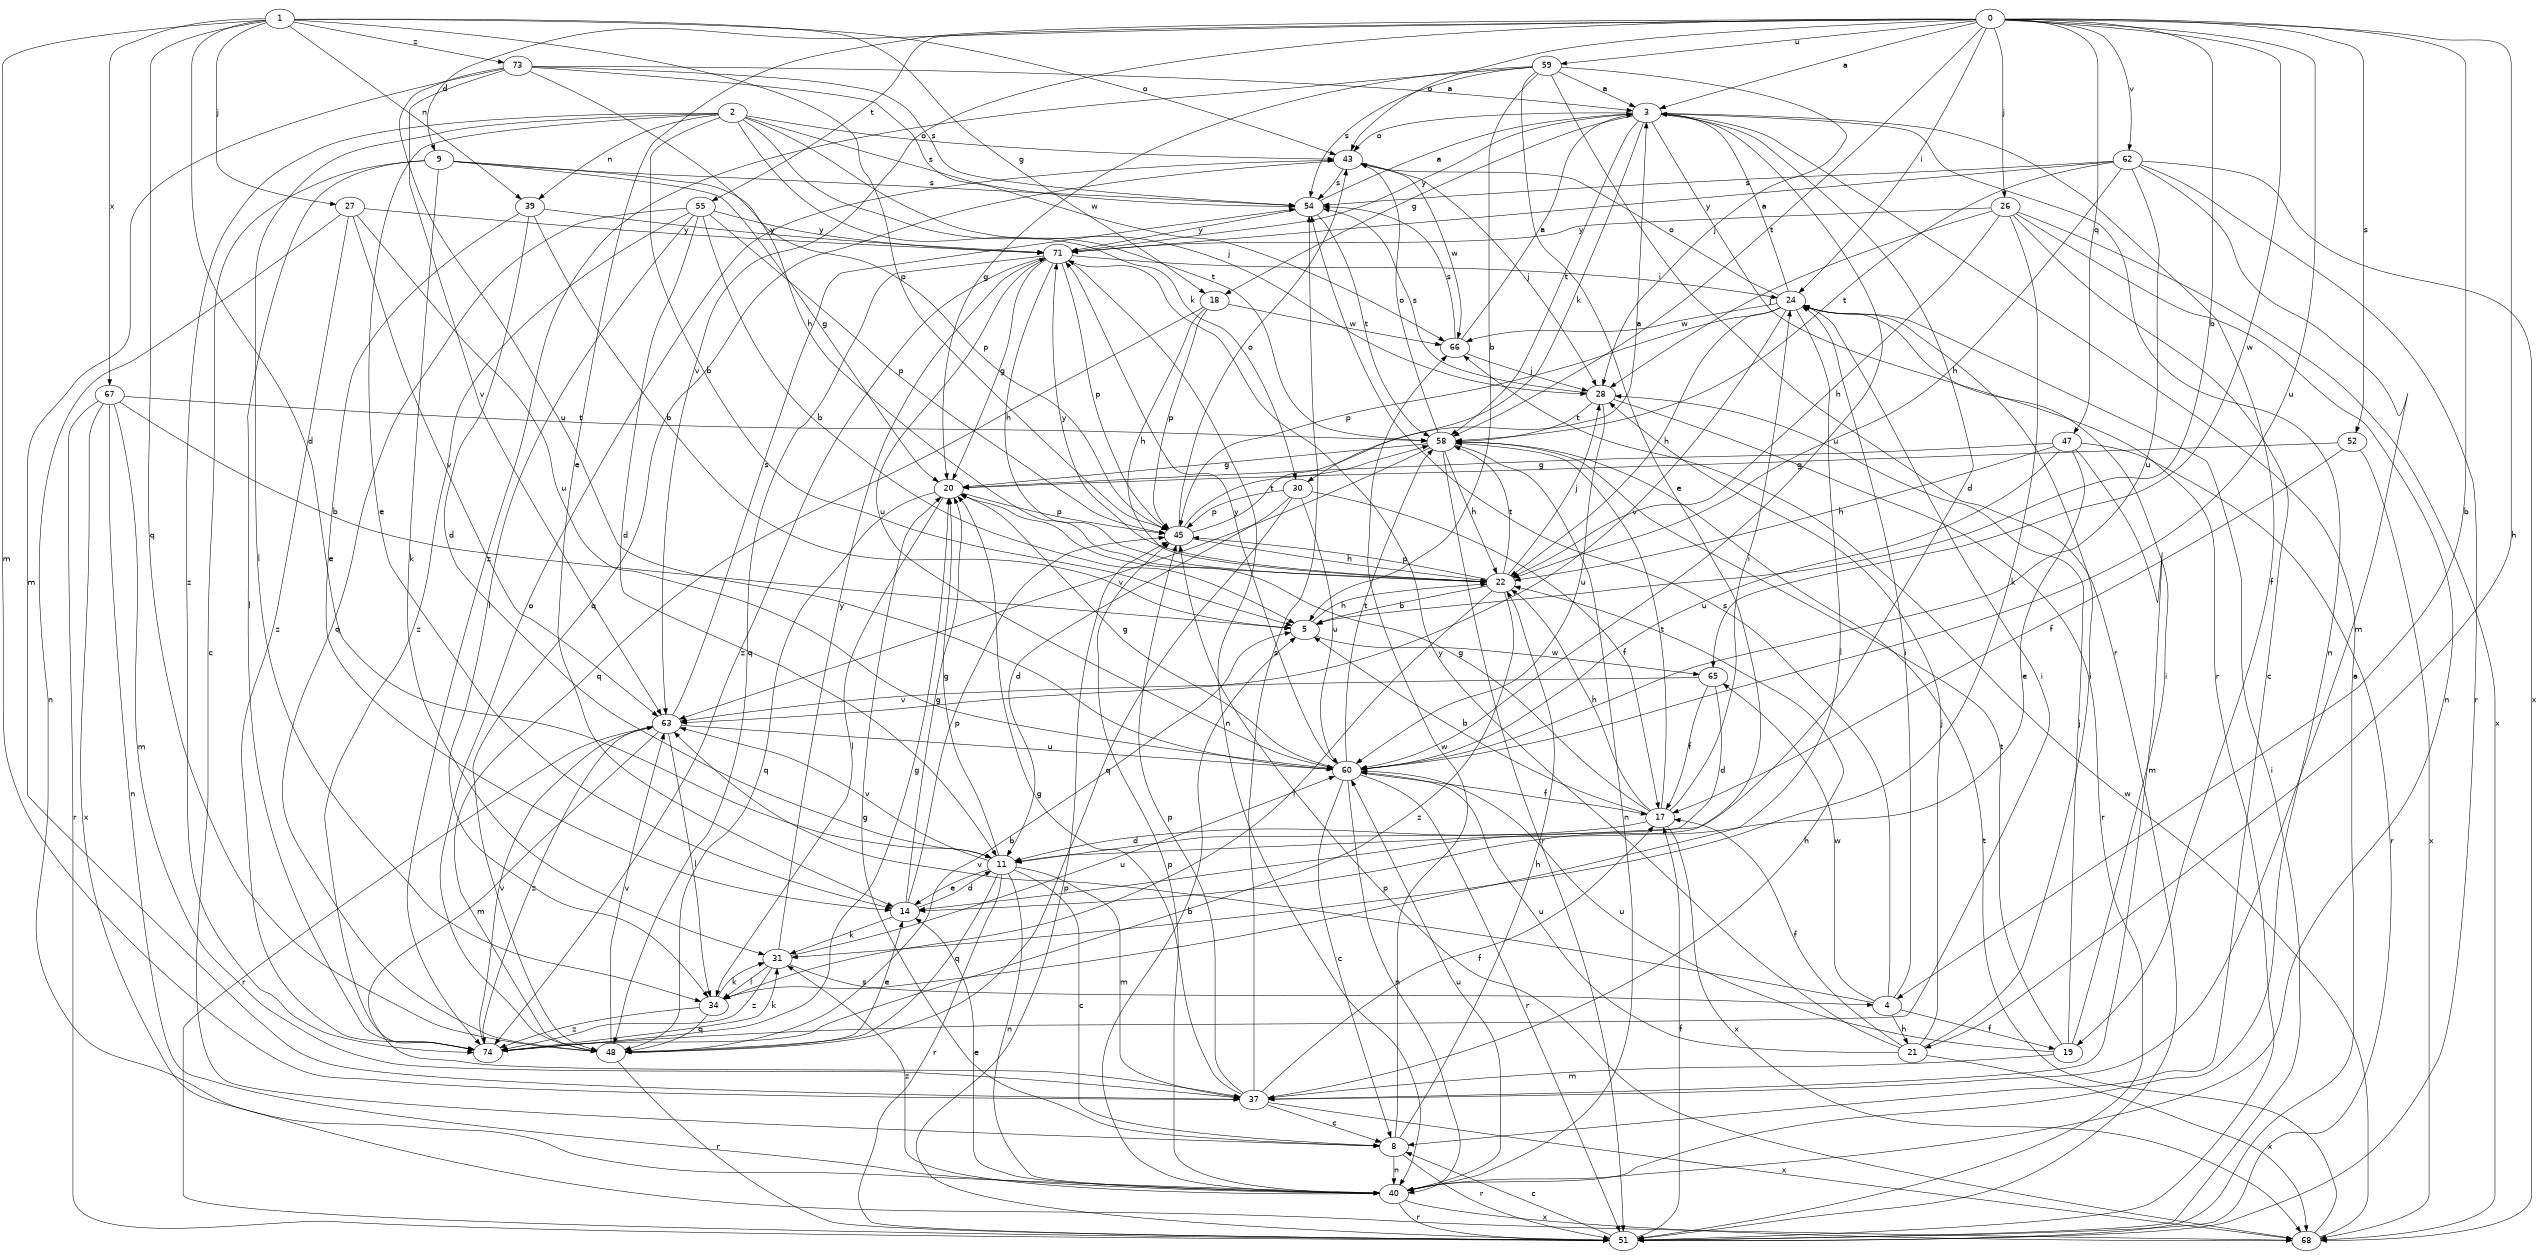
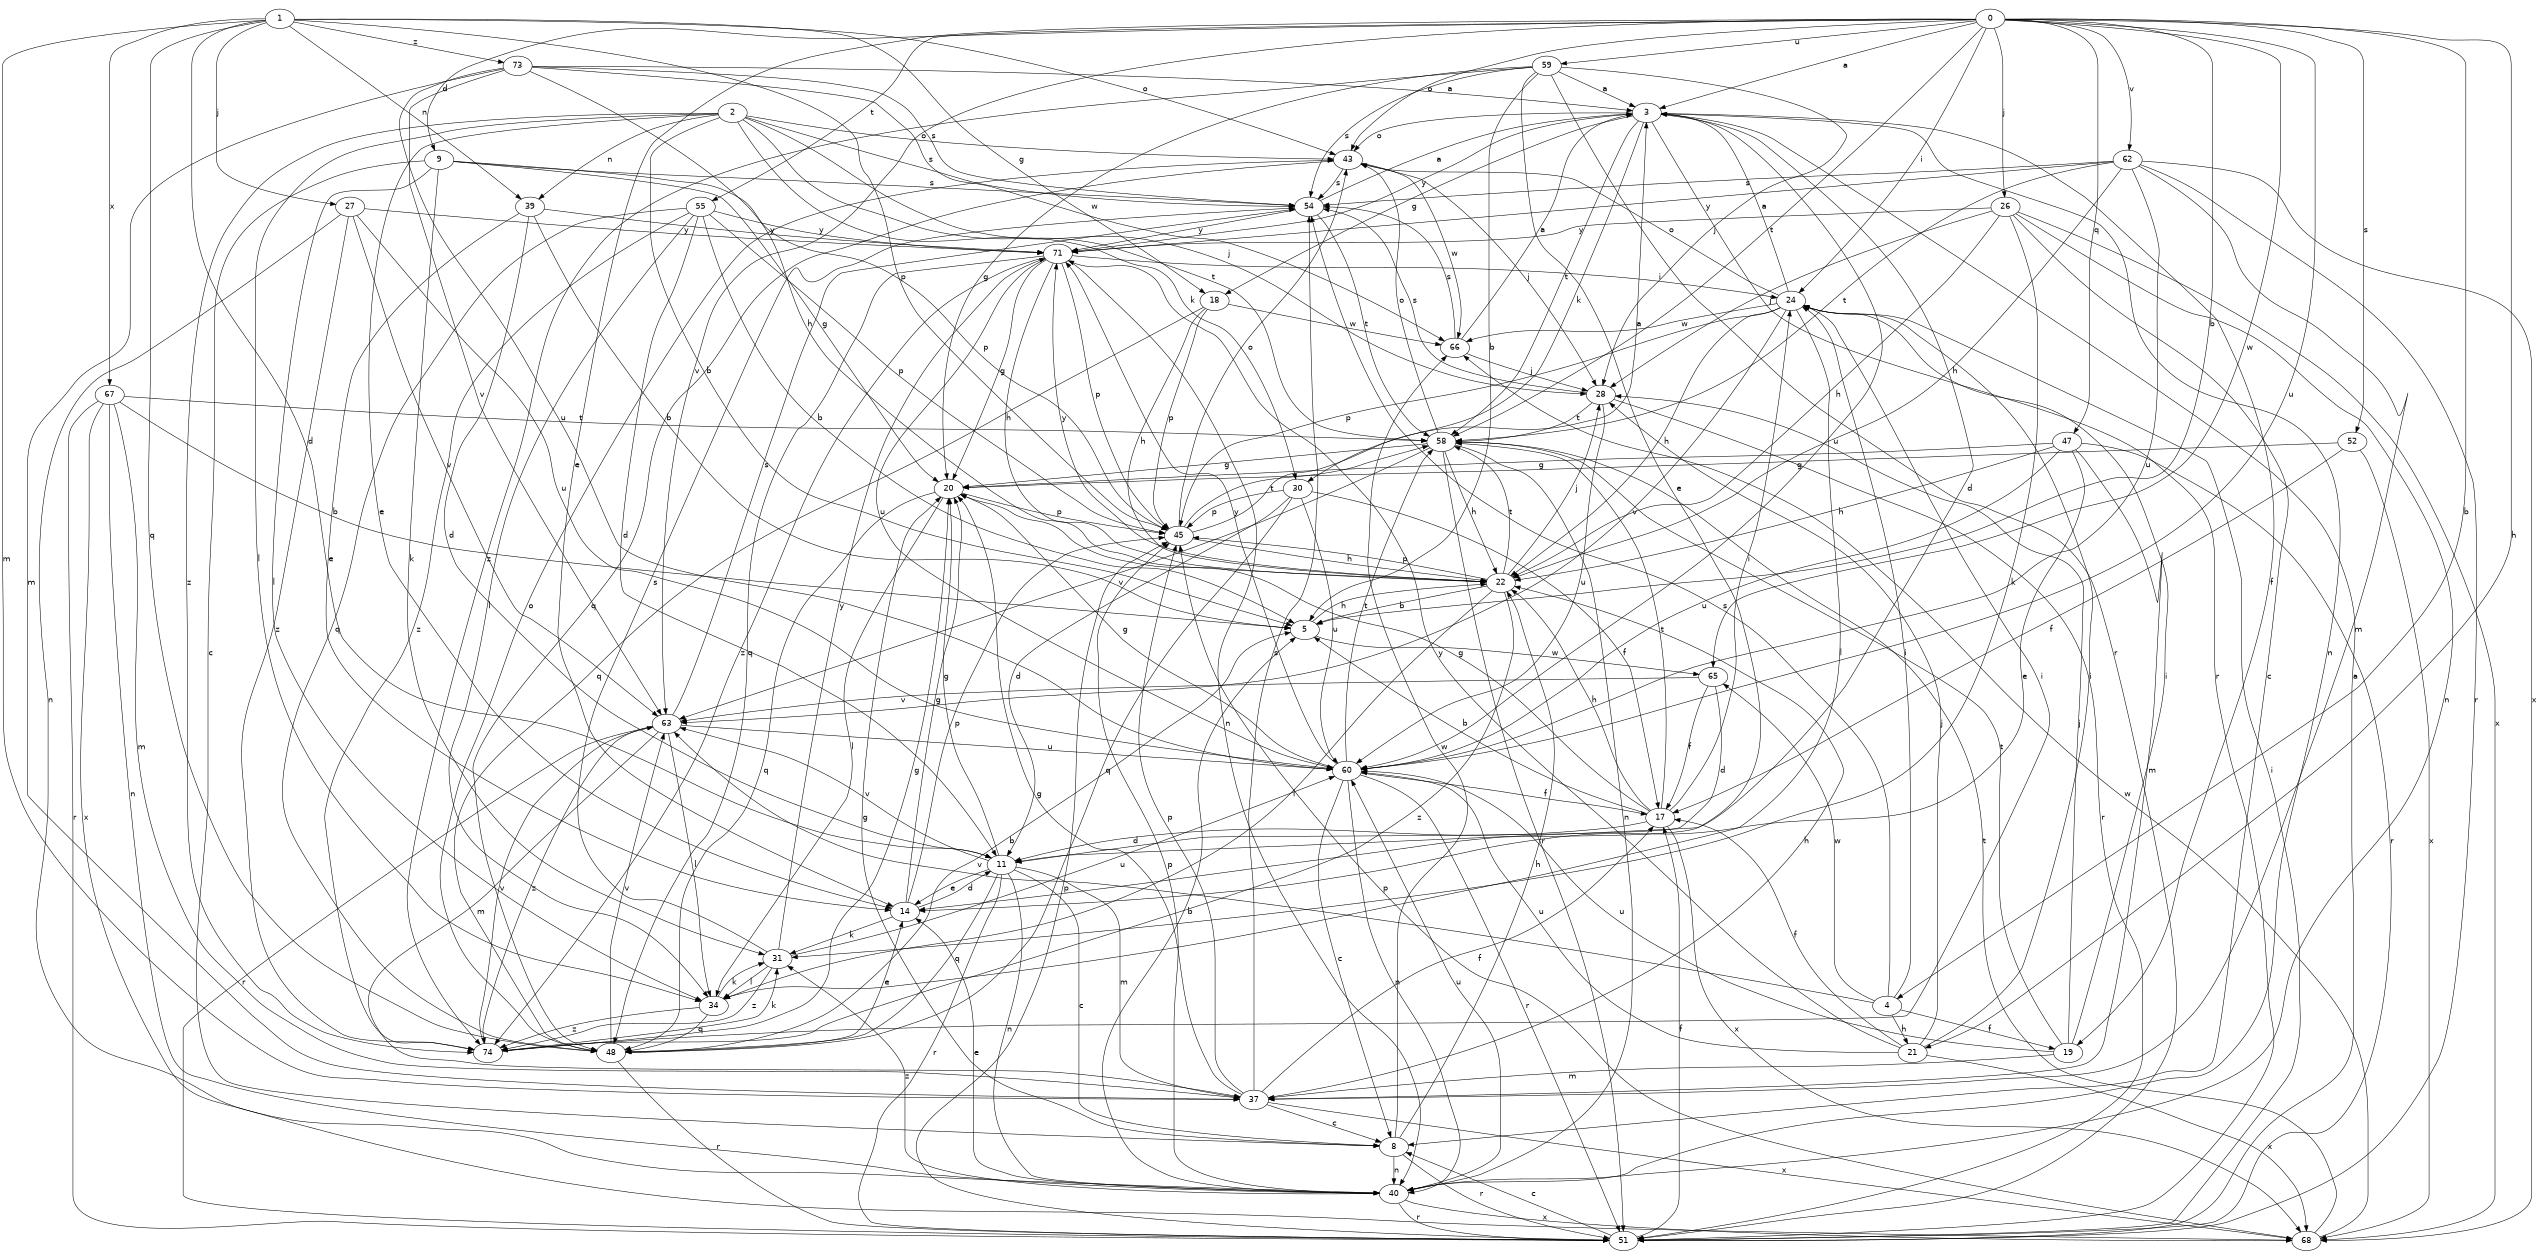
edge "9" -> "74": now "9" -> "34"
edge "31" -> "4": now "31" -> "54"
